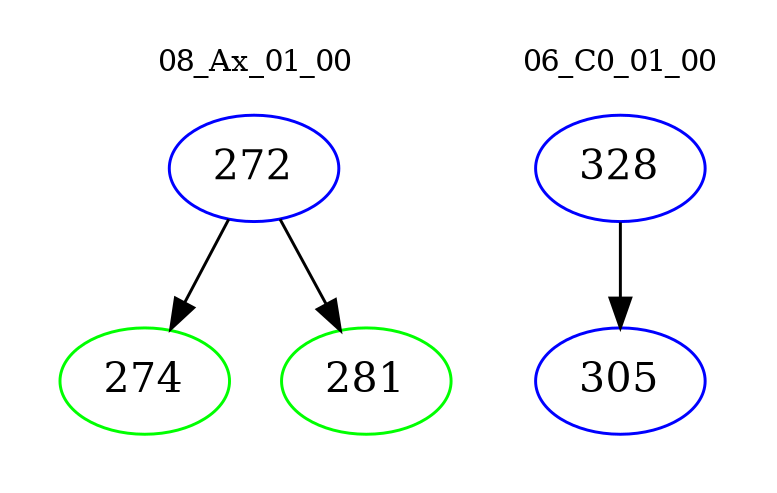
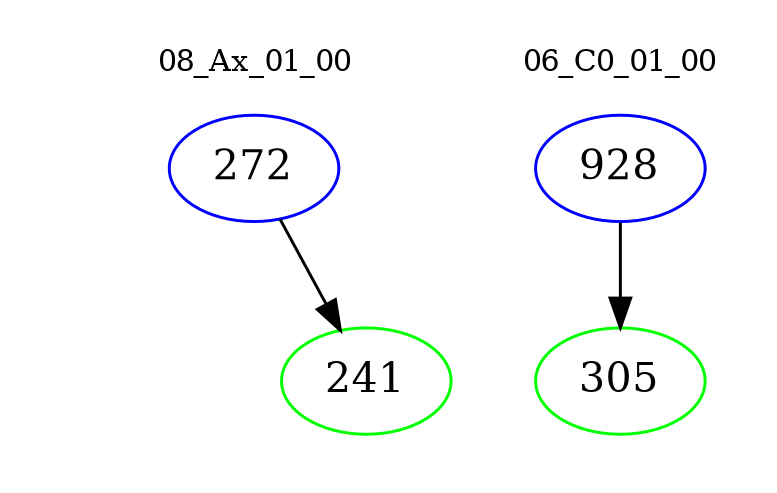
node "328": label "328" -> "928"
node "274": removed
node "281": label "281" -> "241"
node "305": color blue -> green
